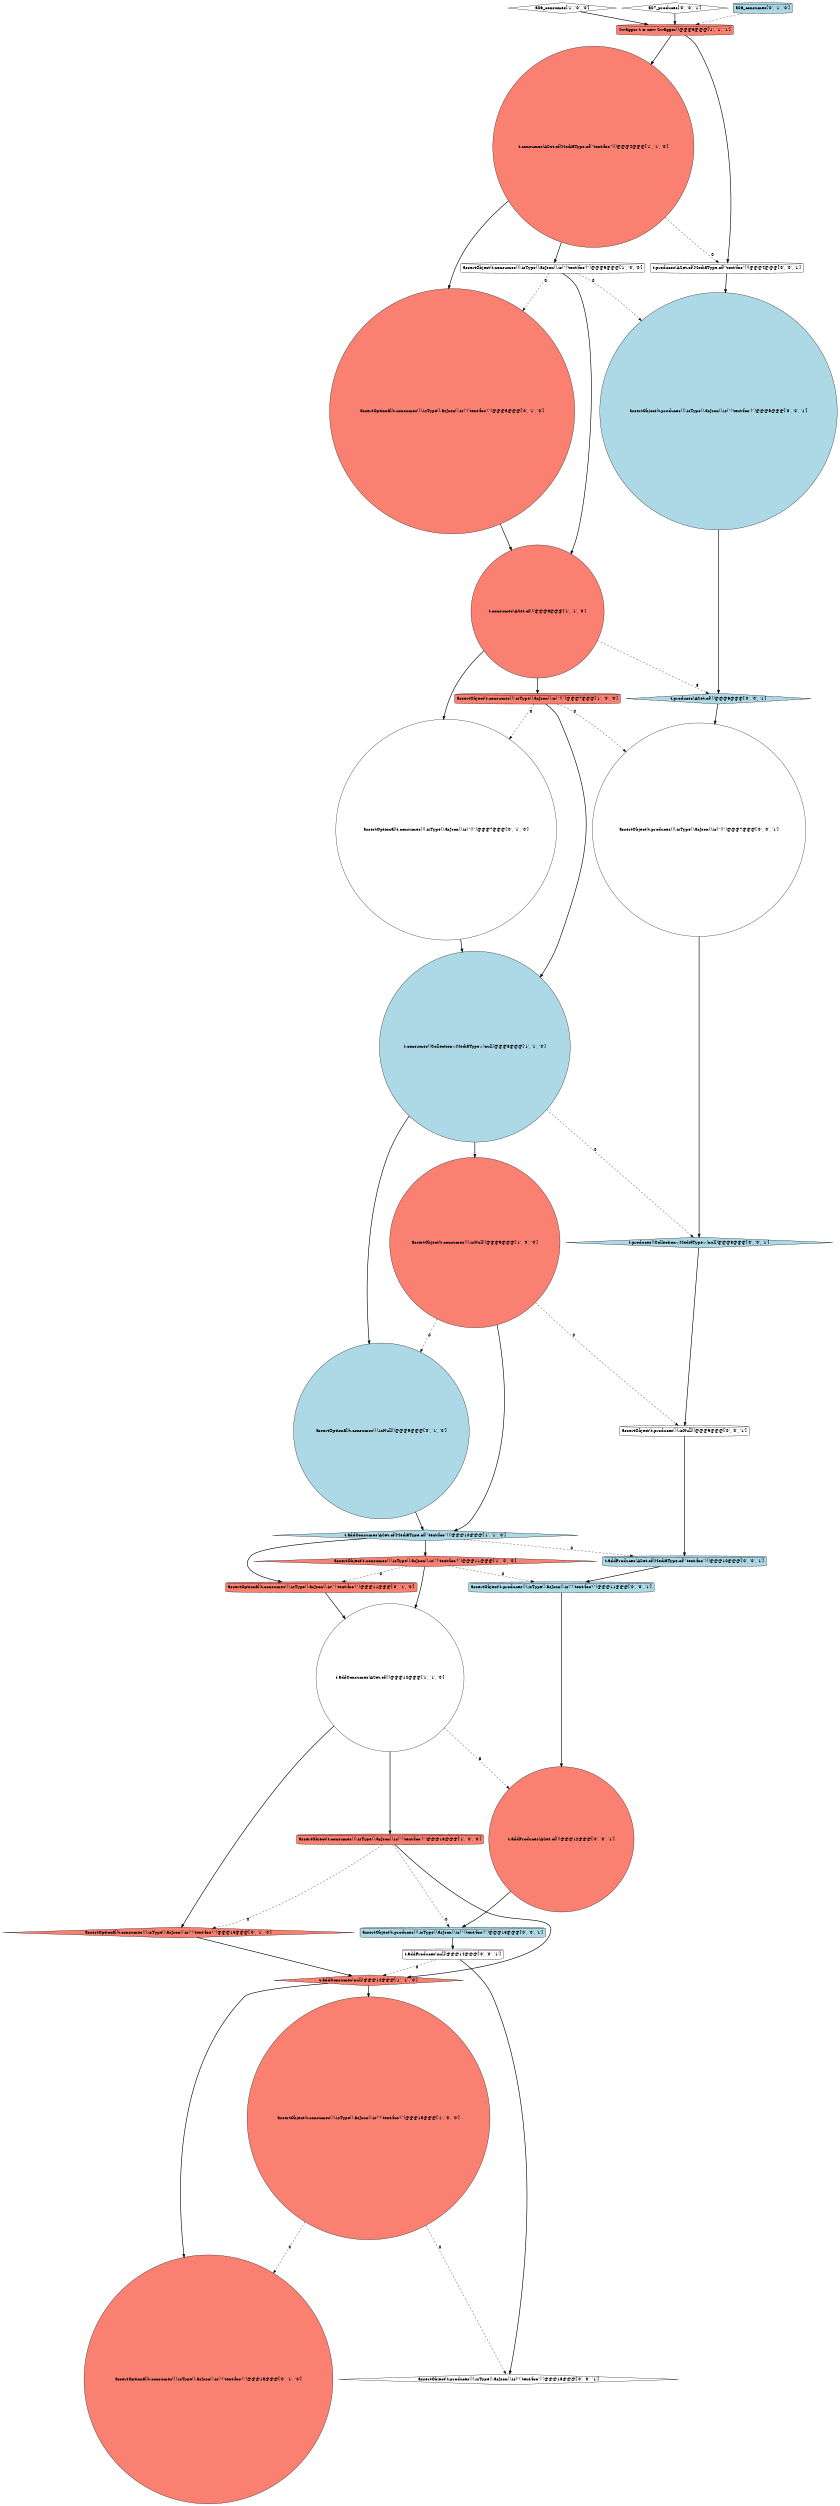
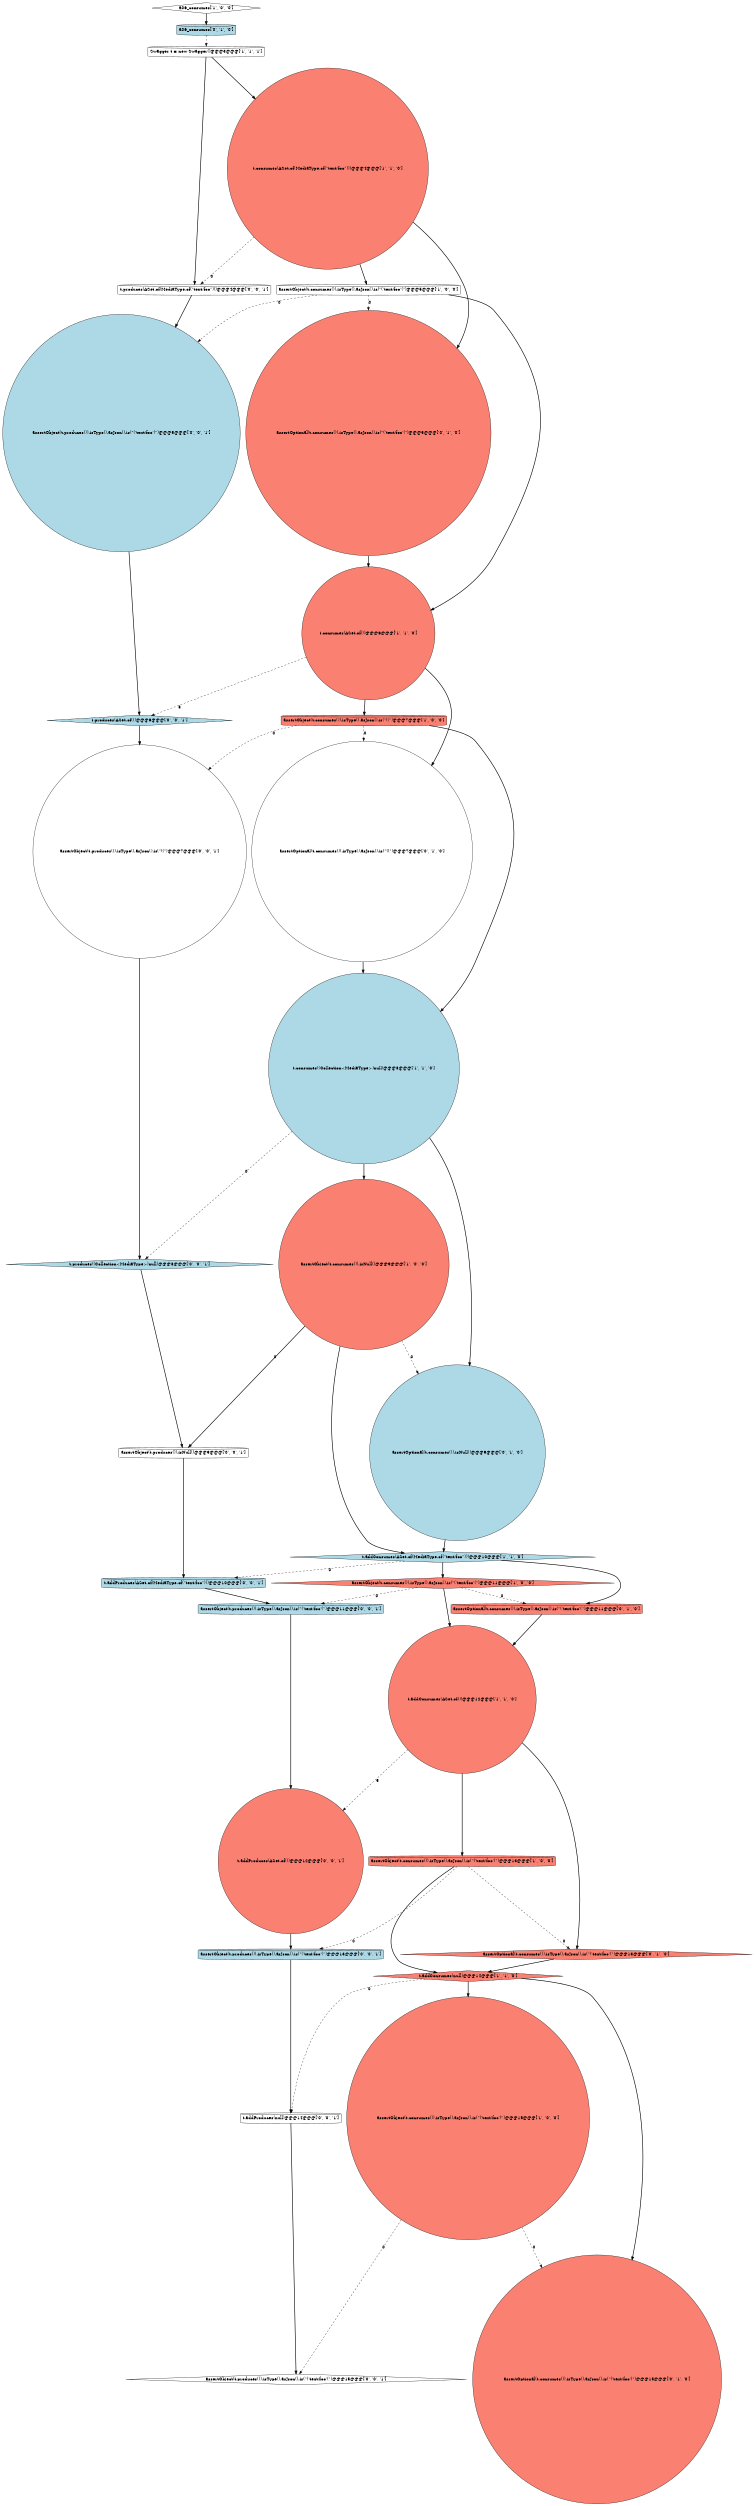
node "a07_produces['0', '0', '1']": removed
edge "a06_consumes['1', '0', '0']" -> "Swagger t = new Swagger()@@@3@@@['1', '1', '1']": now "a06_consumes['1', '0', '0']" -> "a06_consumes['0', '1', '0']"
node "Swagger t = new Swagger()@@@3@@@['1', '1', '1']": fillcolor salmon -> white
edge "assertObject(t.consumes()).isNull()@@@9@@@['1', '0', '0']" -> "assertObject(t.produces()).isNull()@@@9@@@['0', '0', '1']": style dashed -> bold
node "t.addConsumes(ASet.of())@@@12@@@['1', '1', '0']": fillcolor white -> salmon
edge "t.addProduces(null)@@@14@@@['0', '0', '1']" -> "t.addConsumes(null)@@@14@@@['1', '1', '0']": reversed
